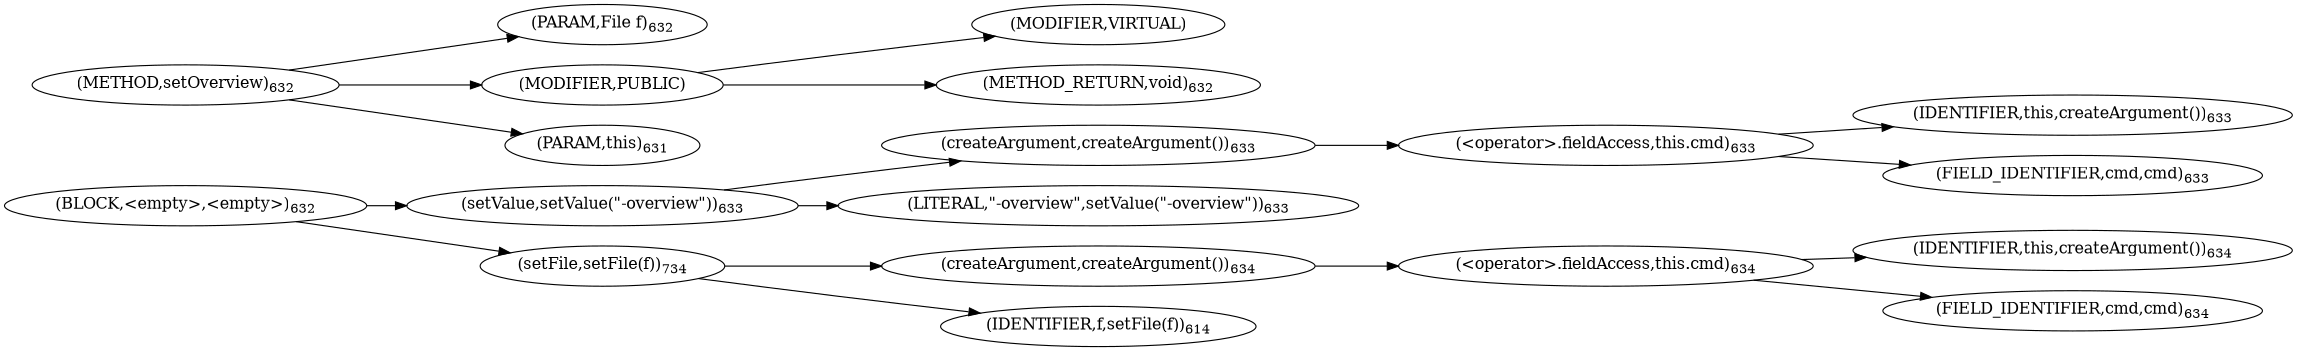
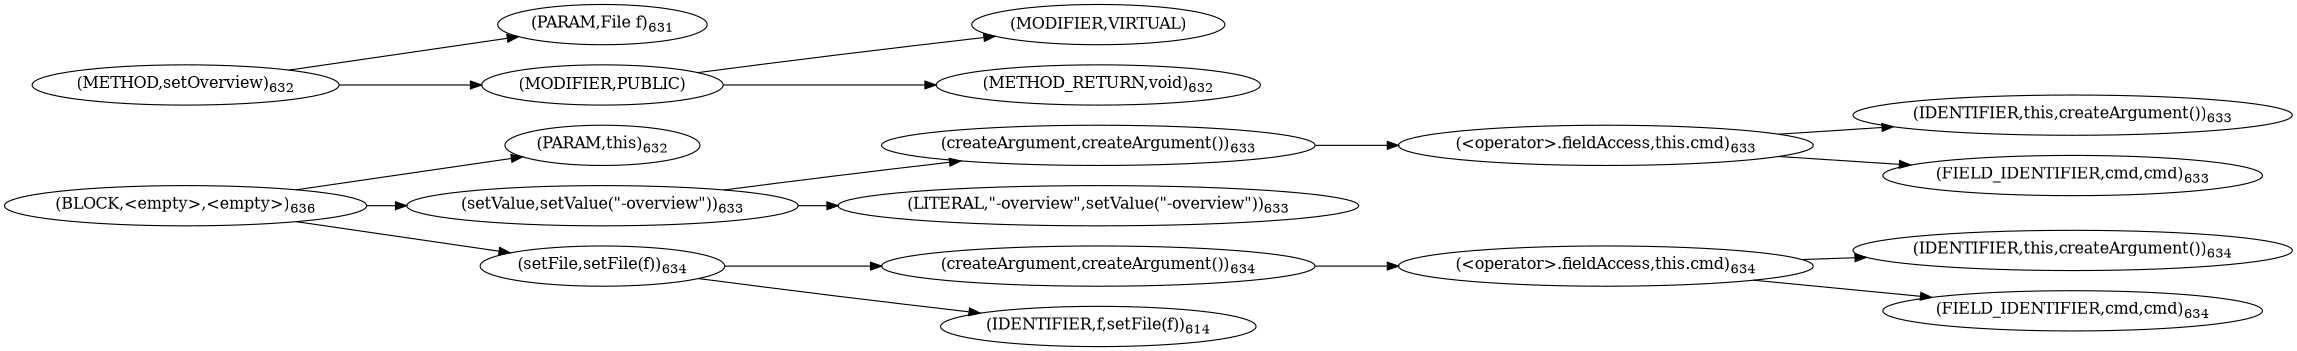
node "(PARAM,File f)": text "632" -> "631"
edge "(METHOD,setOverview)" -> "(PARAM,this)": now "(BLOCK,<empty>,<empty>)" -> "(PARAM,this)"
node "(PARAM,this)": text "631" -> "632"
node "(BLOCK,<empty>,<empty>)": text "632" -> "636"
node "(setFile,setFile(f))": text "734" -> "634"
